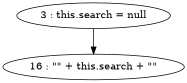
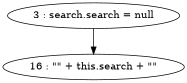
node "3 : this.search = null": label "3 : this.search = null" -> "3 : search.search = null"
